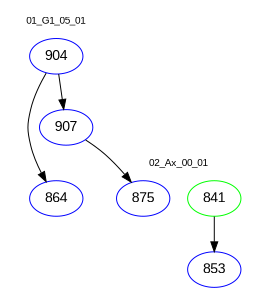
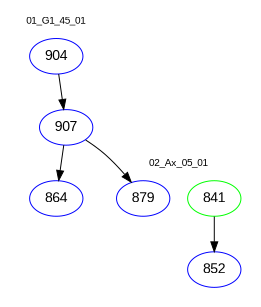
cluster "01_G1_05_01": label "01_G1_05_01" -> "01_G1_45_01"
edge "904" -> "864": now "907" -> "864"
cluster "02_Ax_00_01": label "02_Ax_00_01" -> "02_Ax_05_01"
node "875": label "875" -> "879"
node "853": label "853" -> "852"
